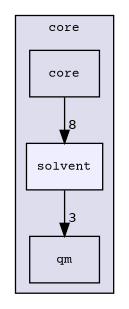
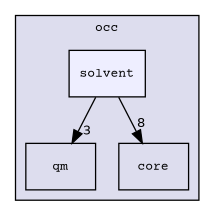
cluster "core": label "core" -> "occ"
edge "core" -> "solvent": reversed
